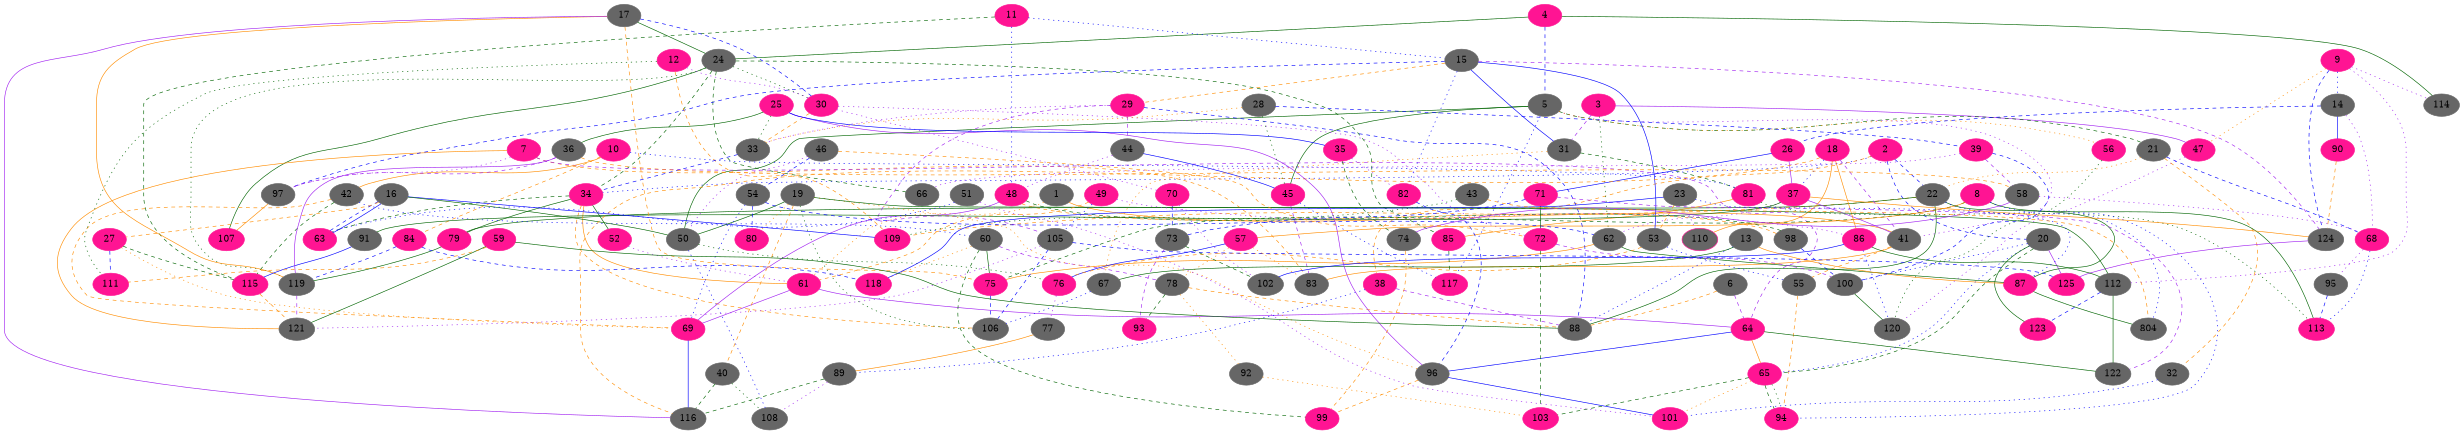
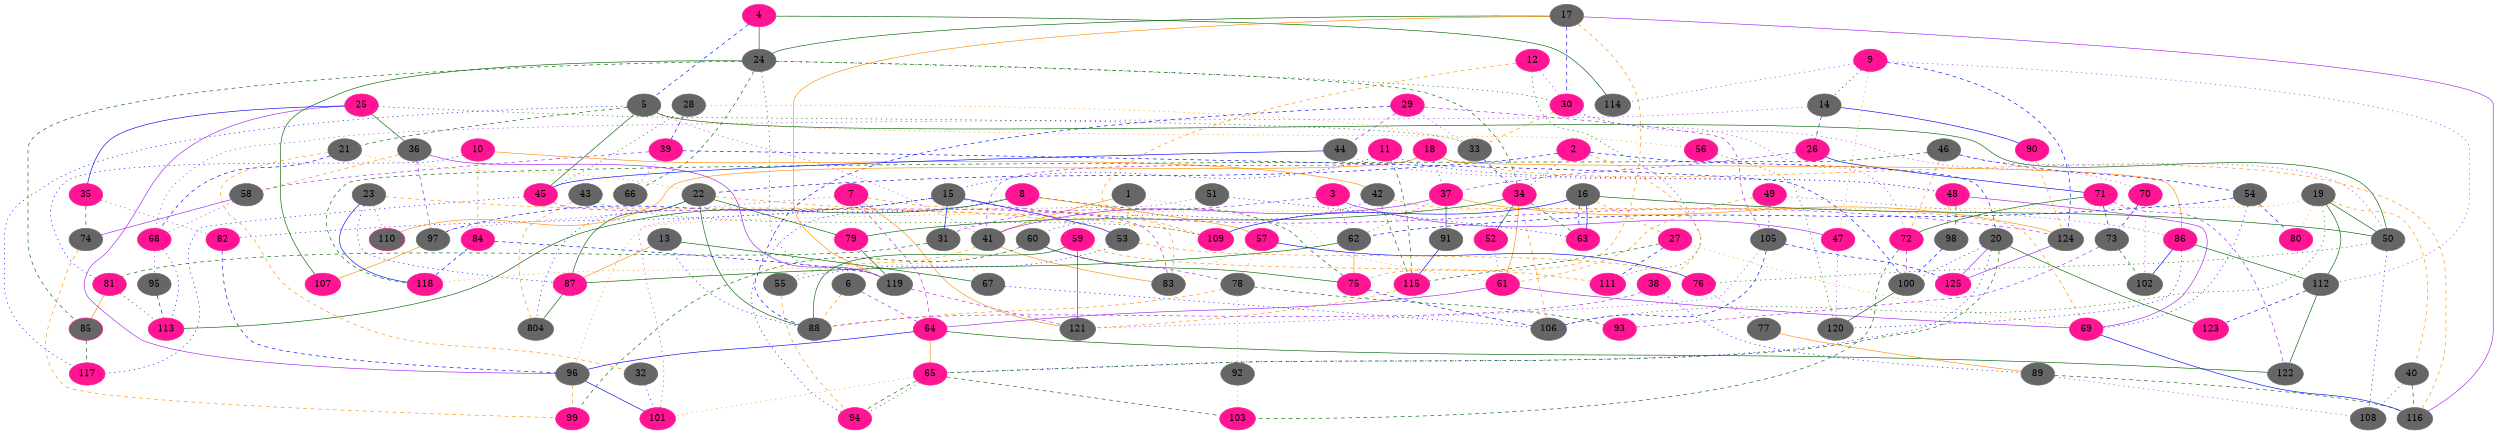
edge "15" -- "29": removed
edge "46" -- "118": added
edge "26" -- "37": style solid -> dashed
node "85": fillcolor deeppink -> gray40
